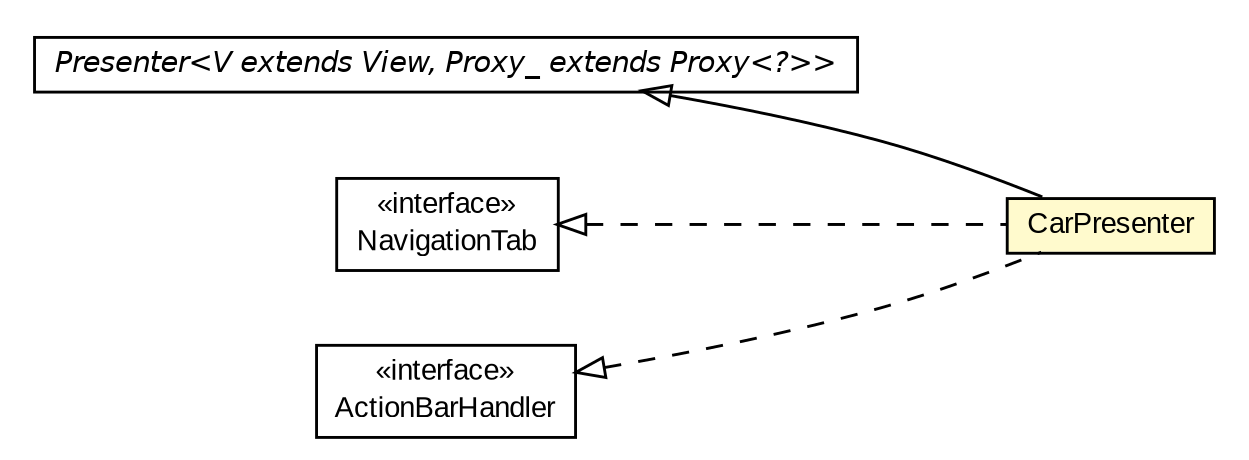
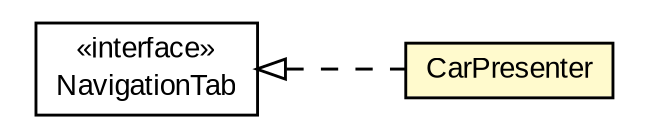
node "Presenter<V extends View, Proxy_ extends Proxy<?>>": removed
node "ActionBarHandler": removed
